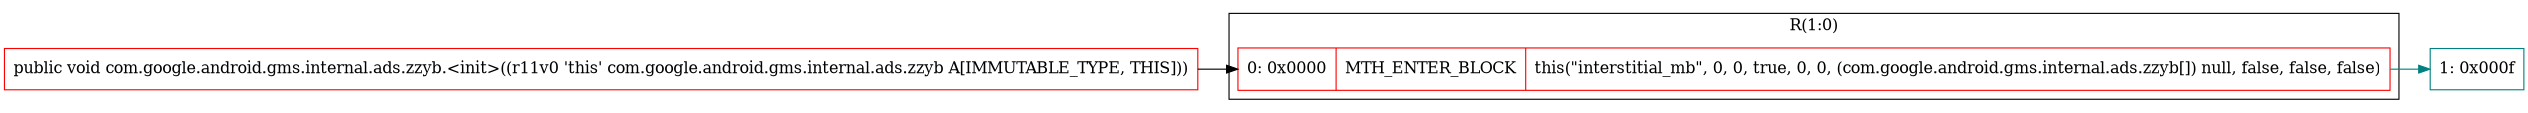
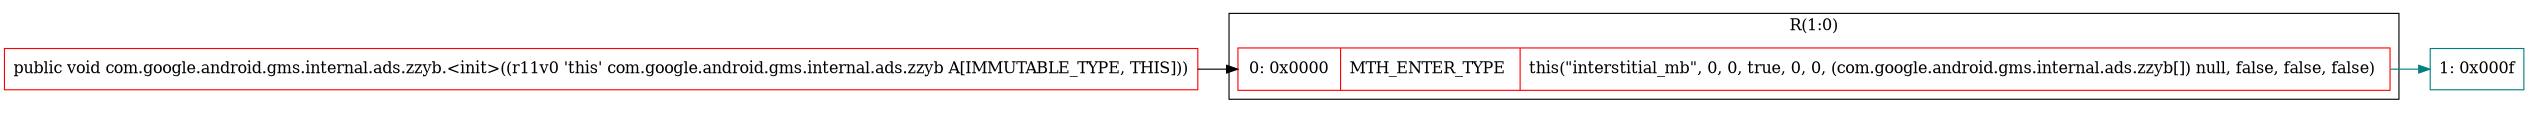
node "0: 0x0000": text "MTH_ENTER_BLOCK" -> "MTH_ENTER_TYPE"
